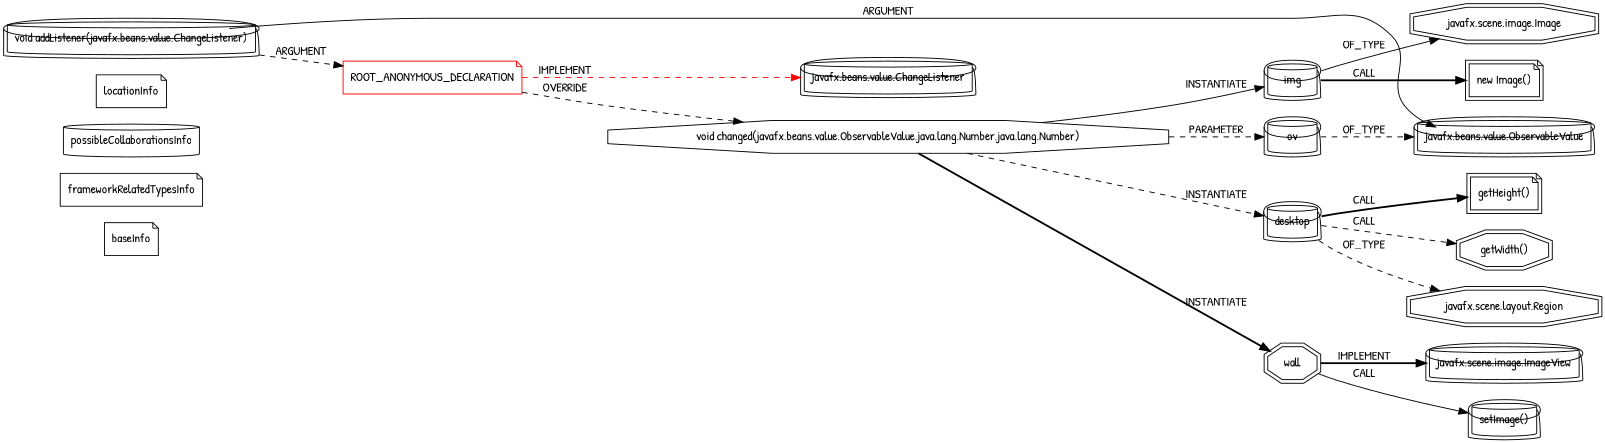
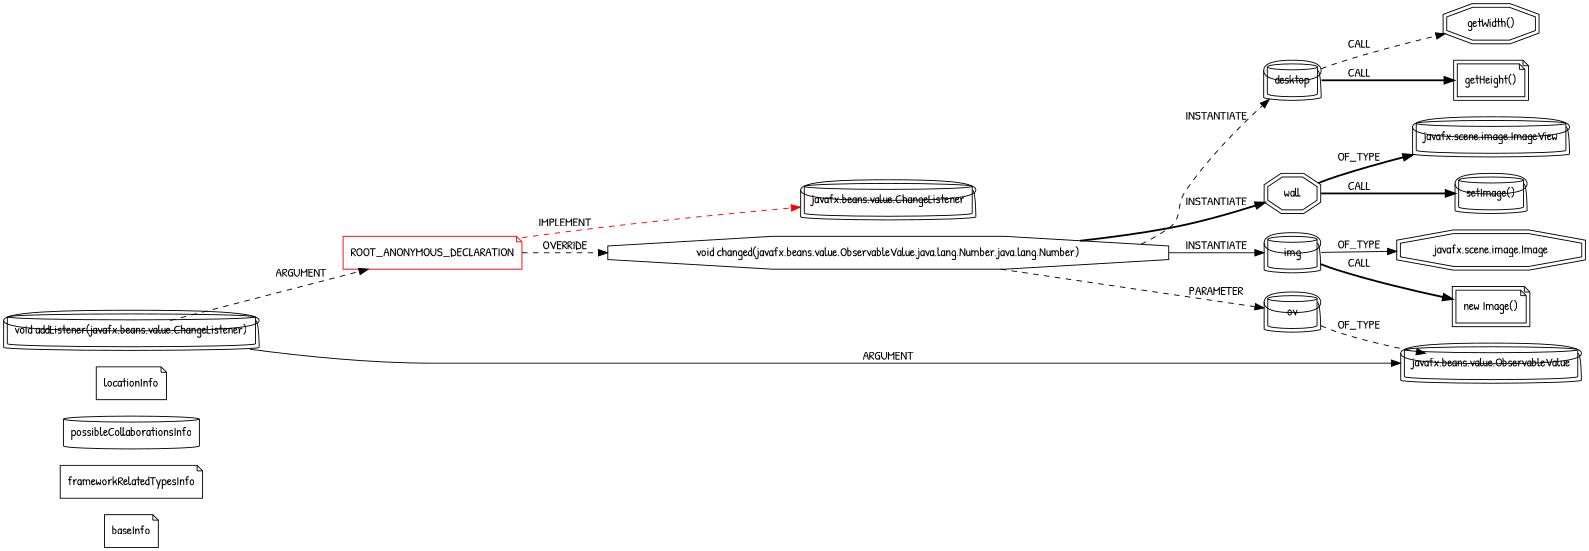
node "javafx.scene.layout.Region": removed
edge "wall" -> "javafx.scene.image.ImageView": label "IMPLEMENT" -> "OF_TYPE"
edge "wall" -> "setImage()": style solid -> bold
